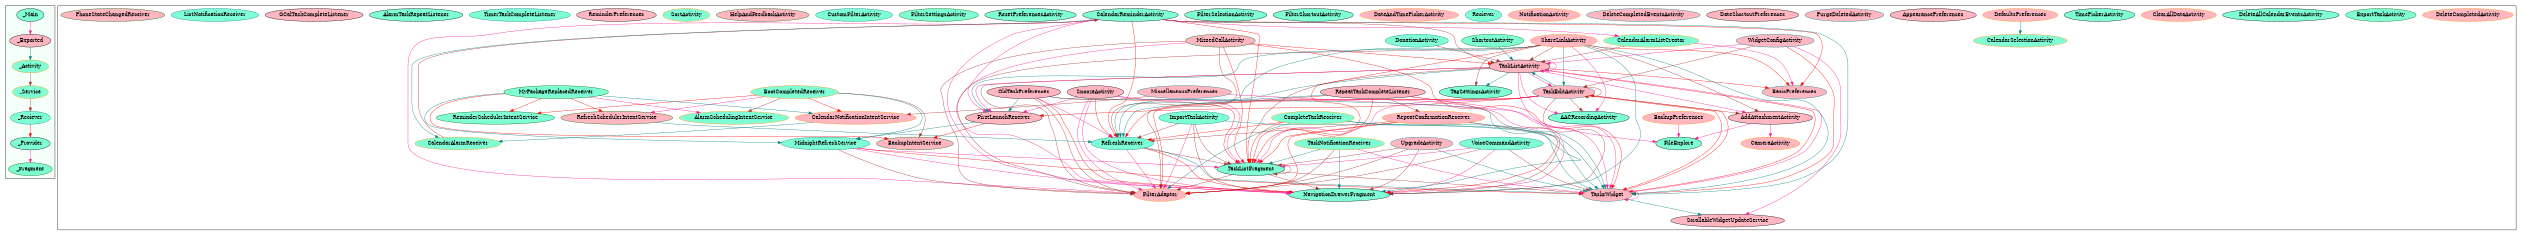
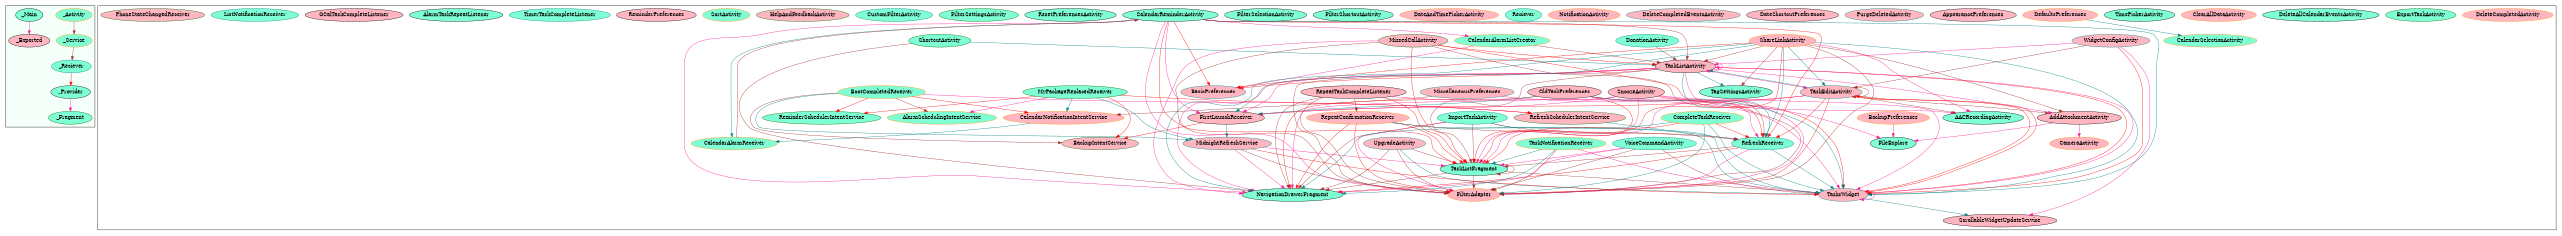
edge "_Exported" -> "_Activity": removed
edge "RepeatTaskCompleteListener" -> "RefreshReceiver": removed
node "MidnightRefreshService": fillcolor aquamarine -> lightpink
edge "TaskEditActivity" -> "NavigationDrawerFragment": now "ShortcutActivity" -> "NavigationDrawerFragment"
